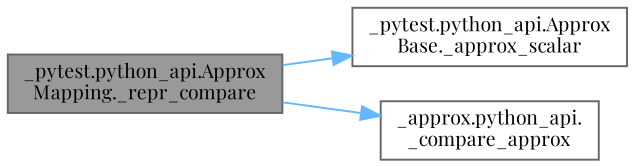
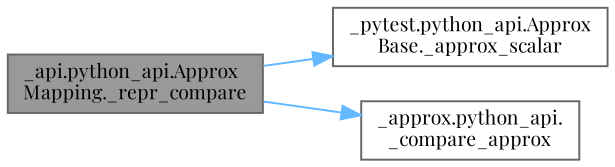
node "_pytest.python_api.Approx Mapping._repr_compare": label "_pytest.python_api.Approx Mapping._repr_compare" -> "_api.python_api.Approx Mapping._repr_compare"
